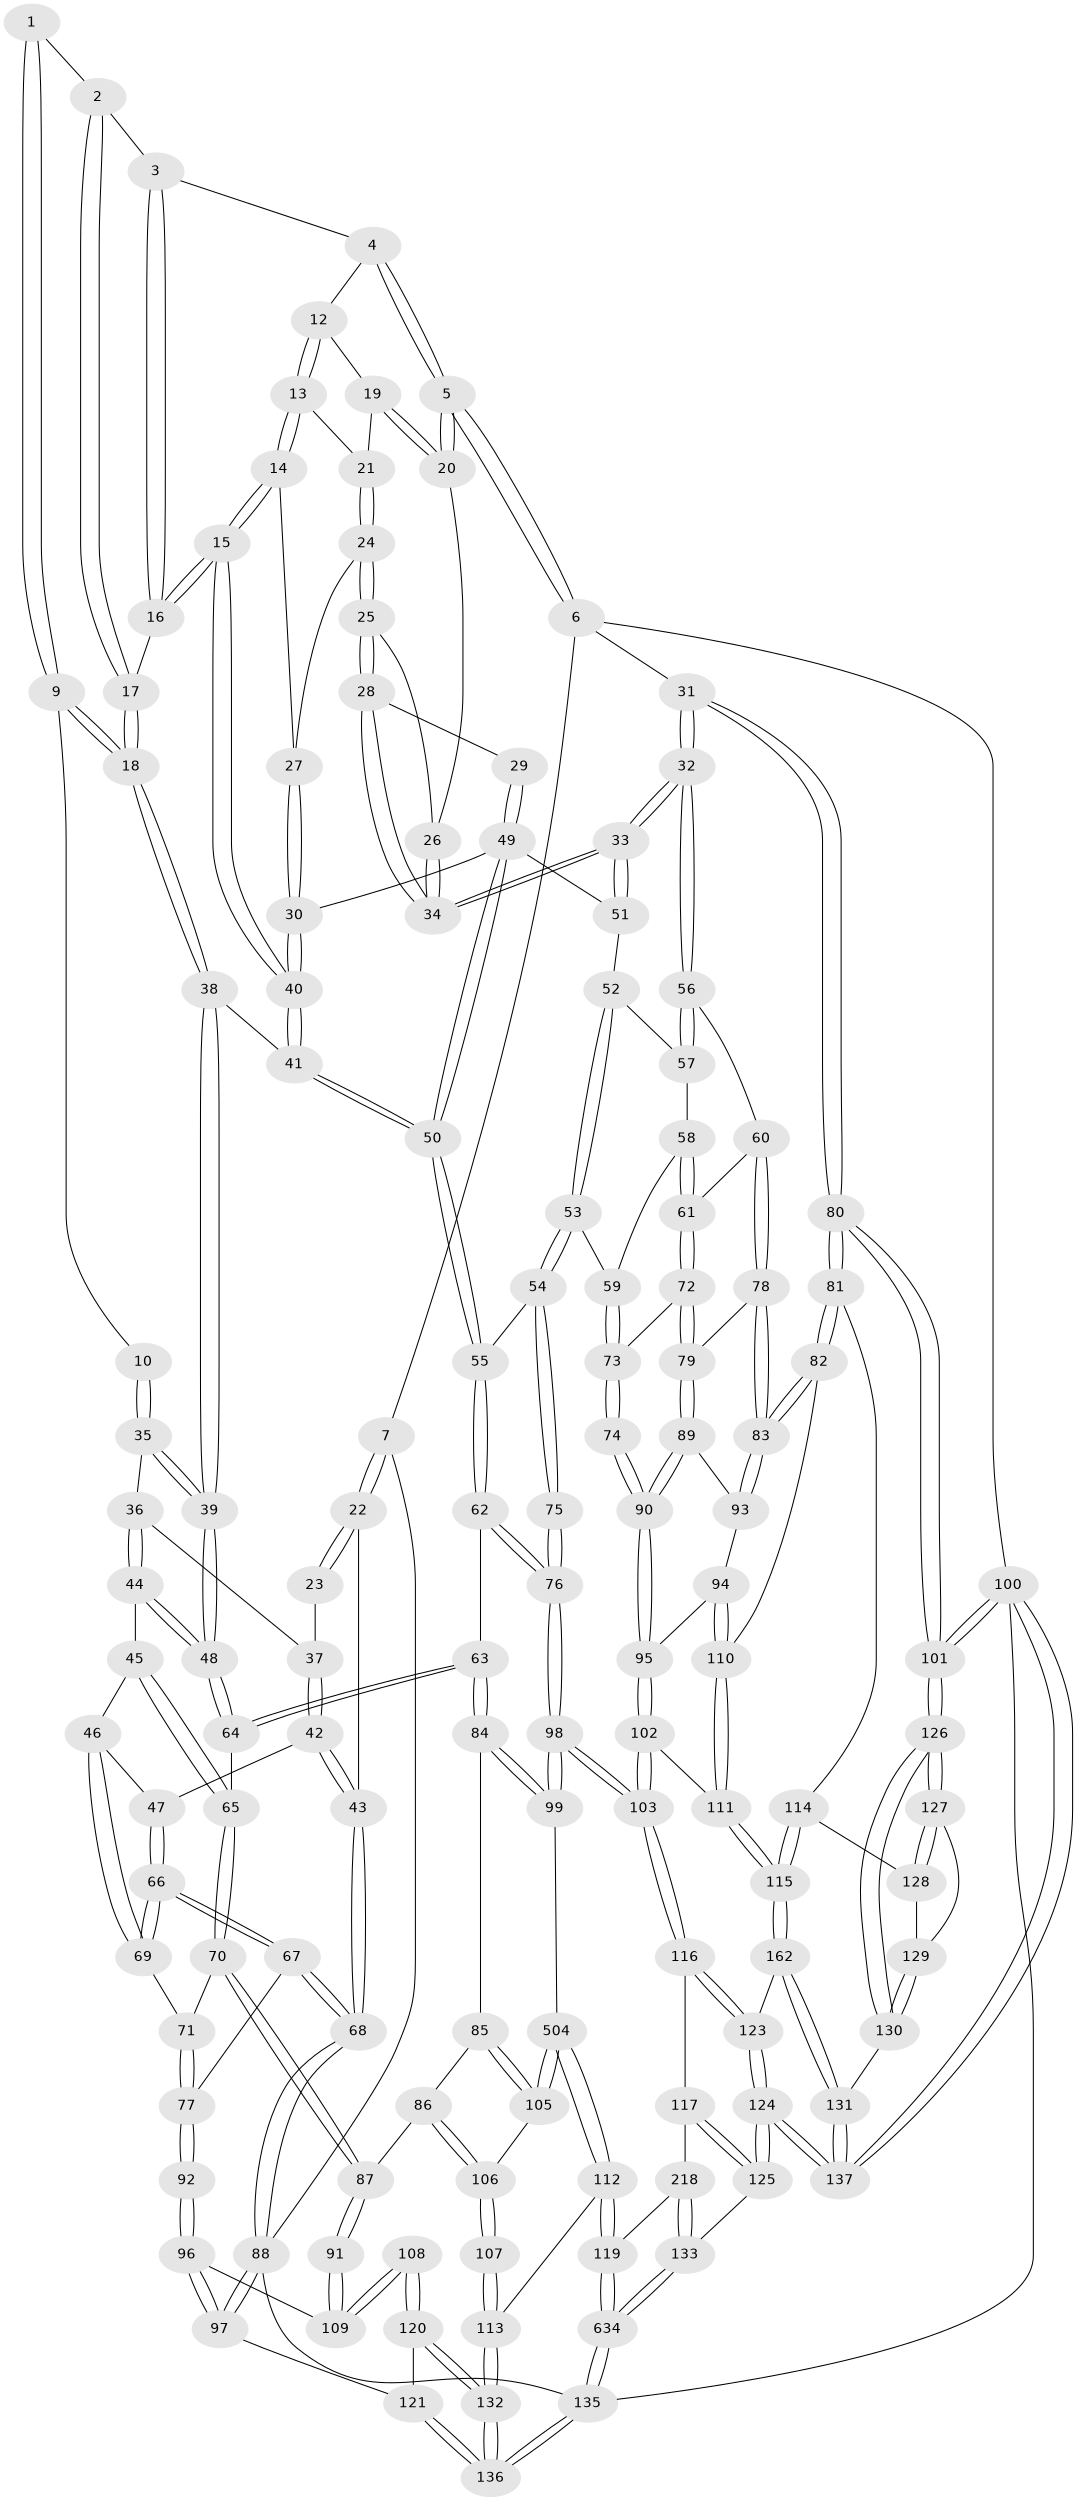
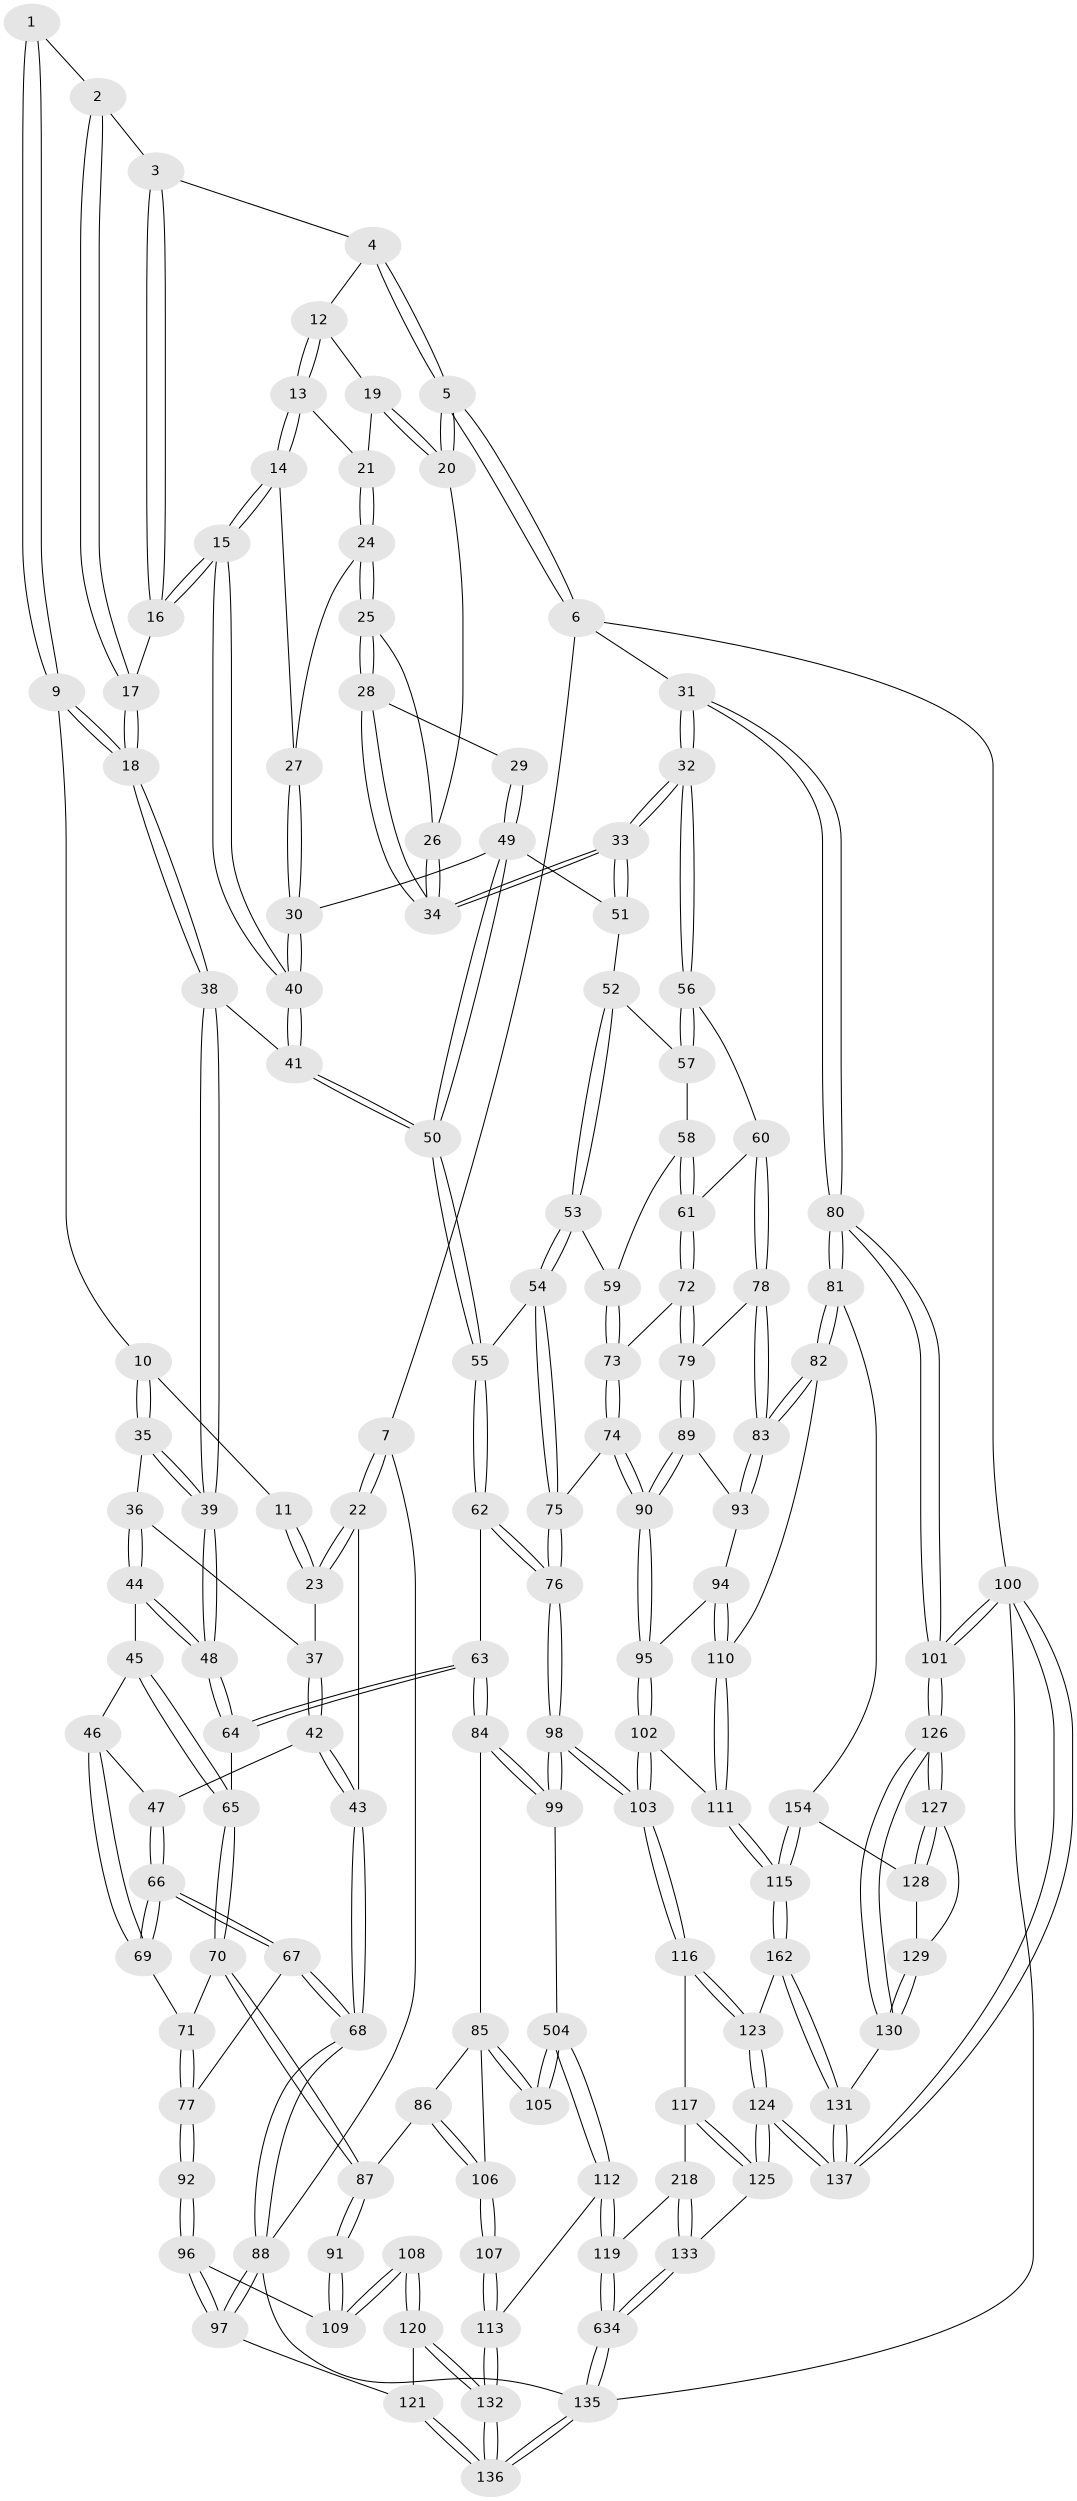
edge "74" -- "75": added
node "11": added
node "114": label "114" -> "154"
edge "105" -- "106": now "85" -- "106"
